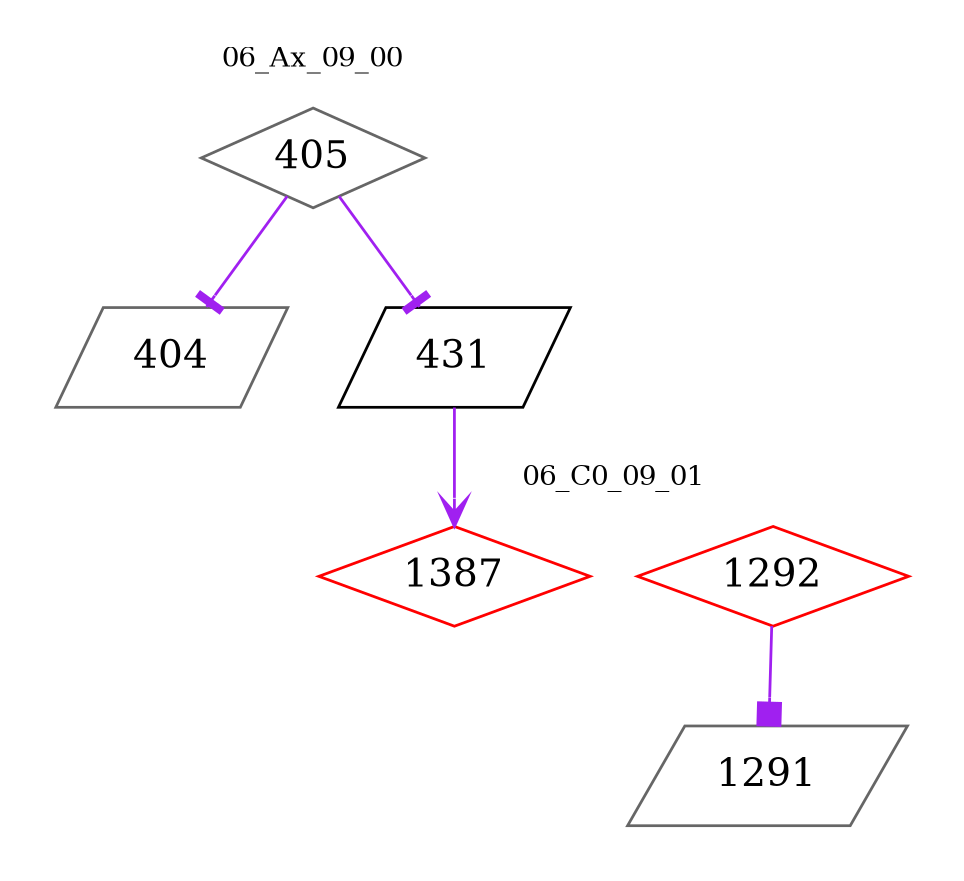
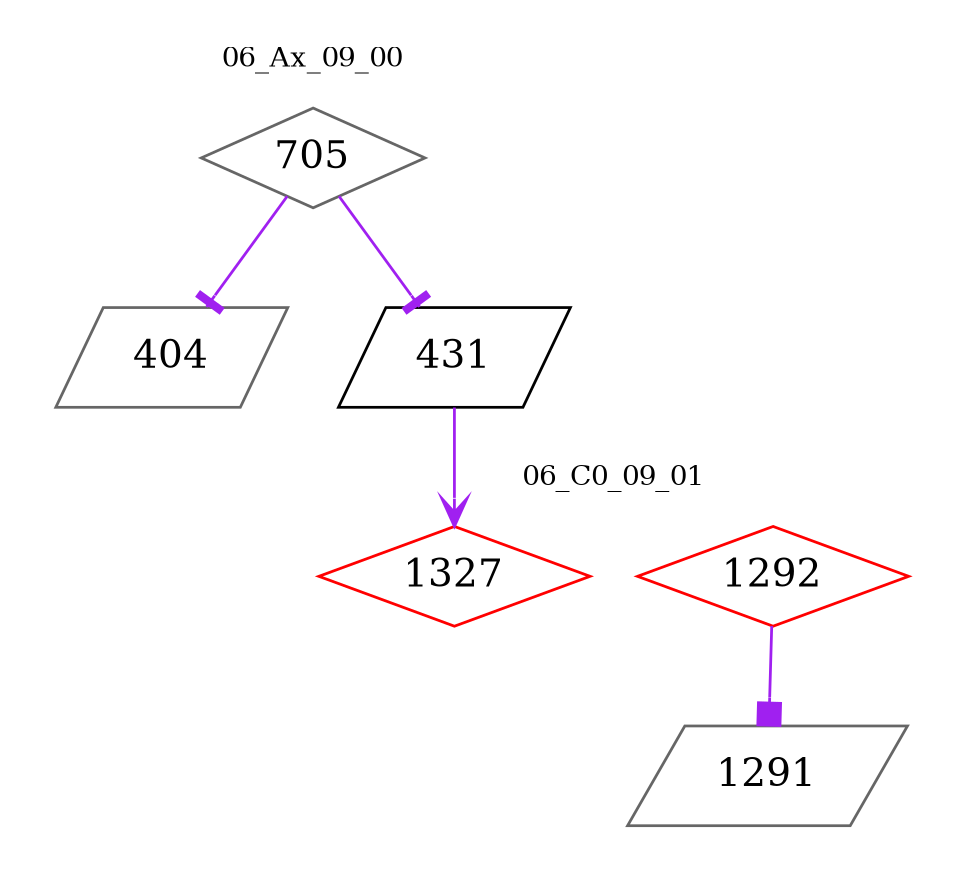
node "405": label "405" -> "705"
node "1387": label "1387" -> "1327"
